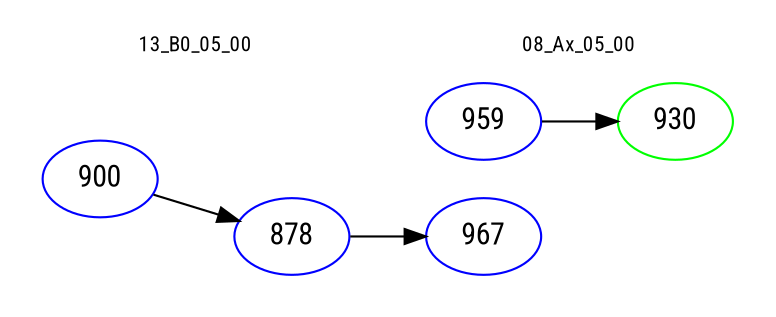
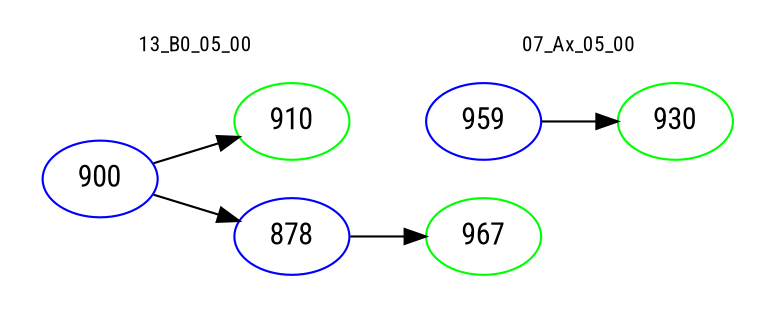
cluster "08_Ax_05_00": label "08_Ax_05_00" -> "07_Ax_05_00"
node "910": added
node "967": color blue -> green
